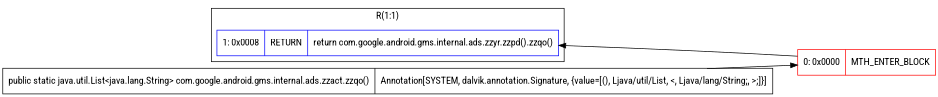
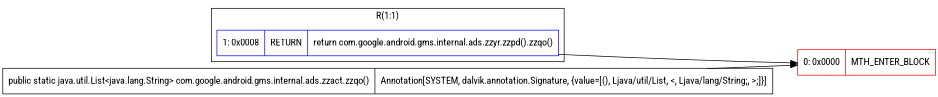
edge "0: 0x0000" -> "1: 0x0008": reversed
